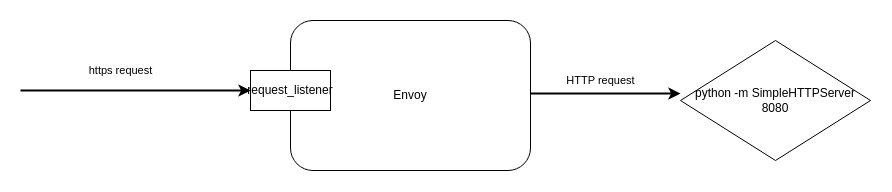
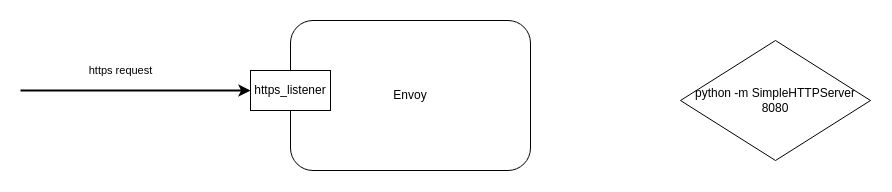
node "request_listener": label "request_listener" -> "https_listener"
edge "Envoy" -> "python -m SimpleHTTPServer 8080": removed, label "HTTP request"
